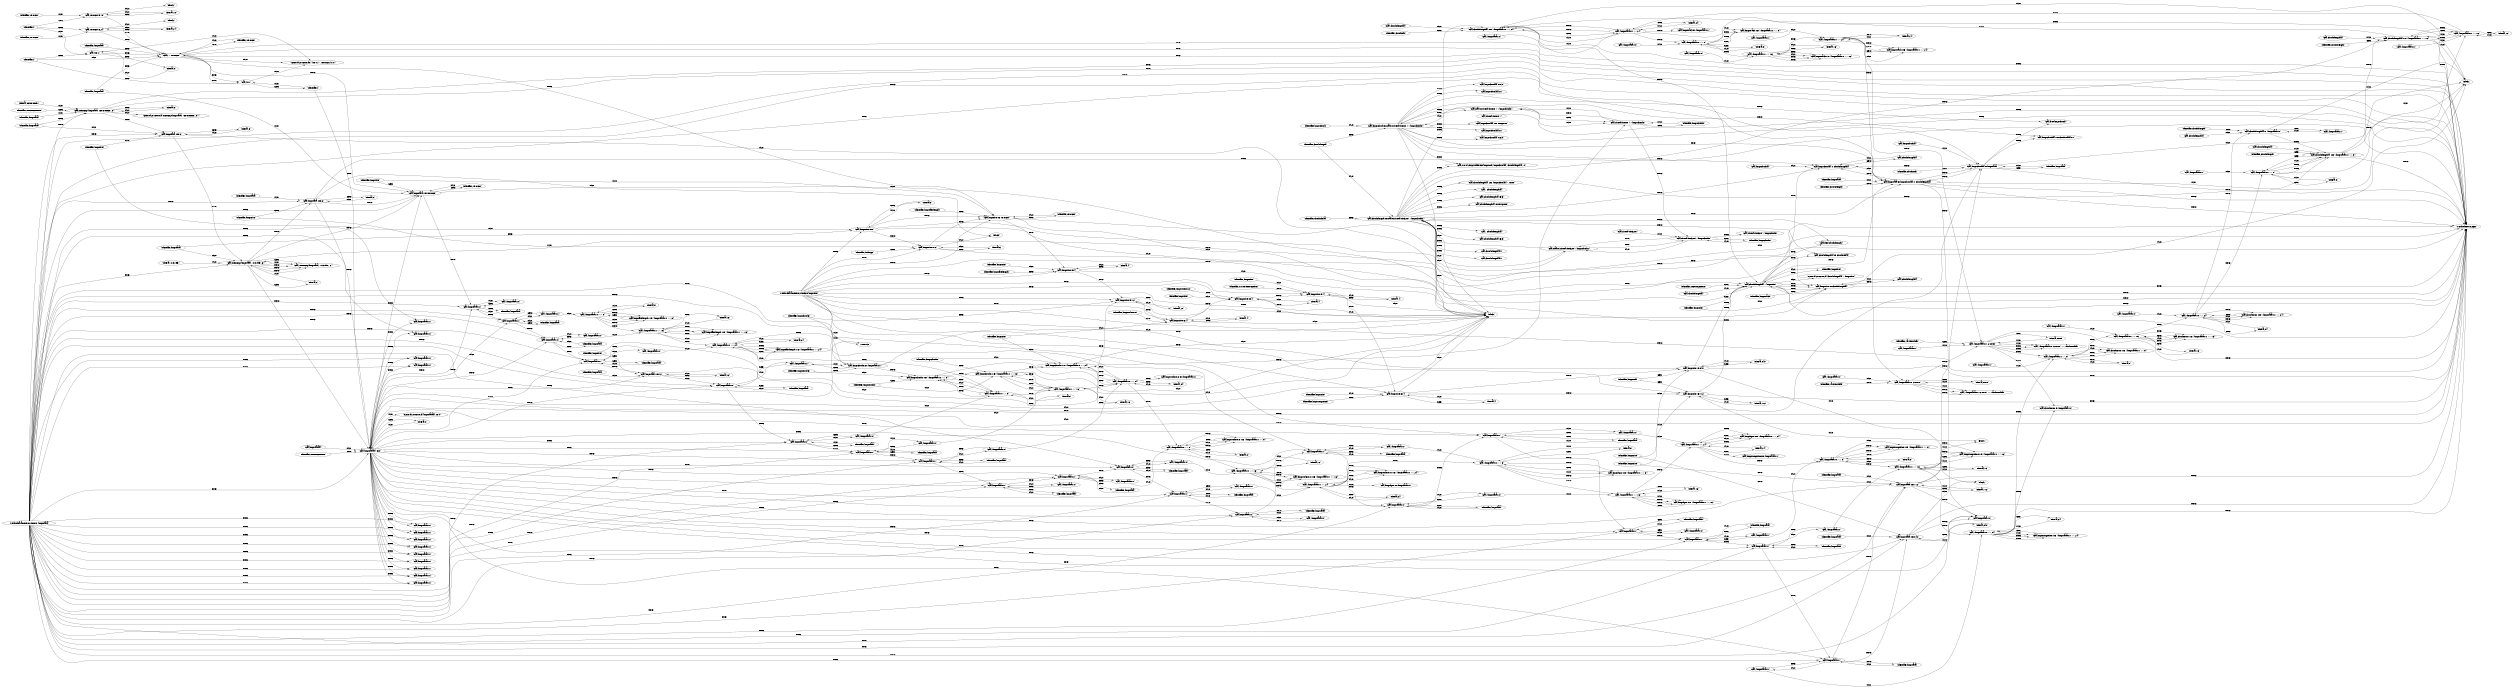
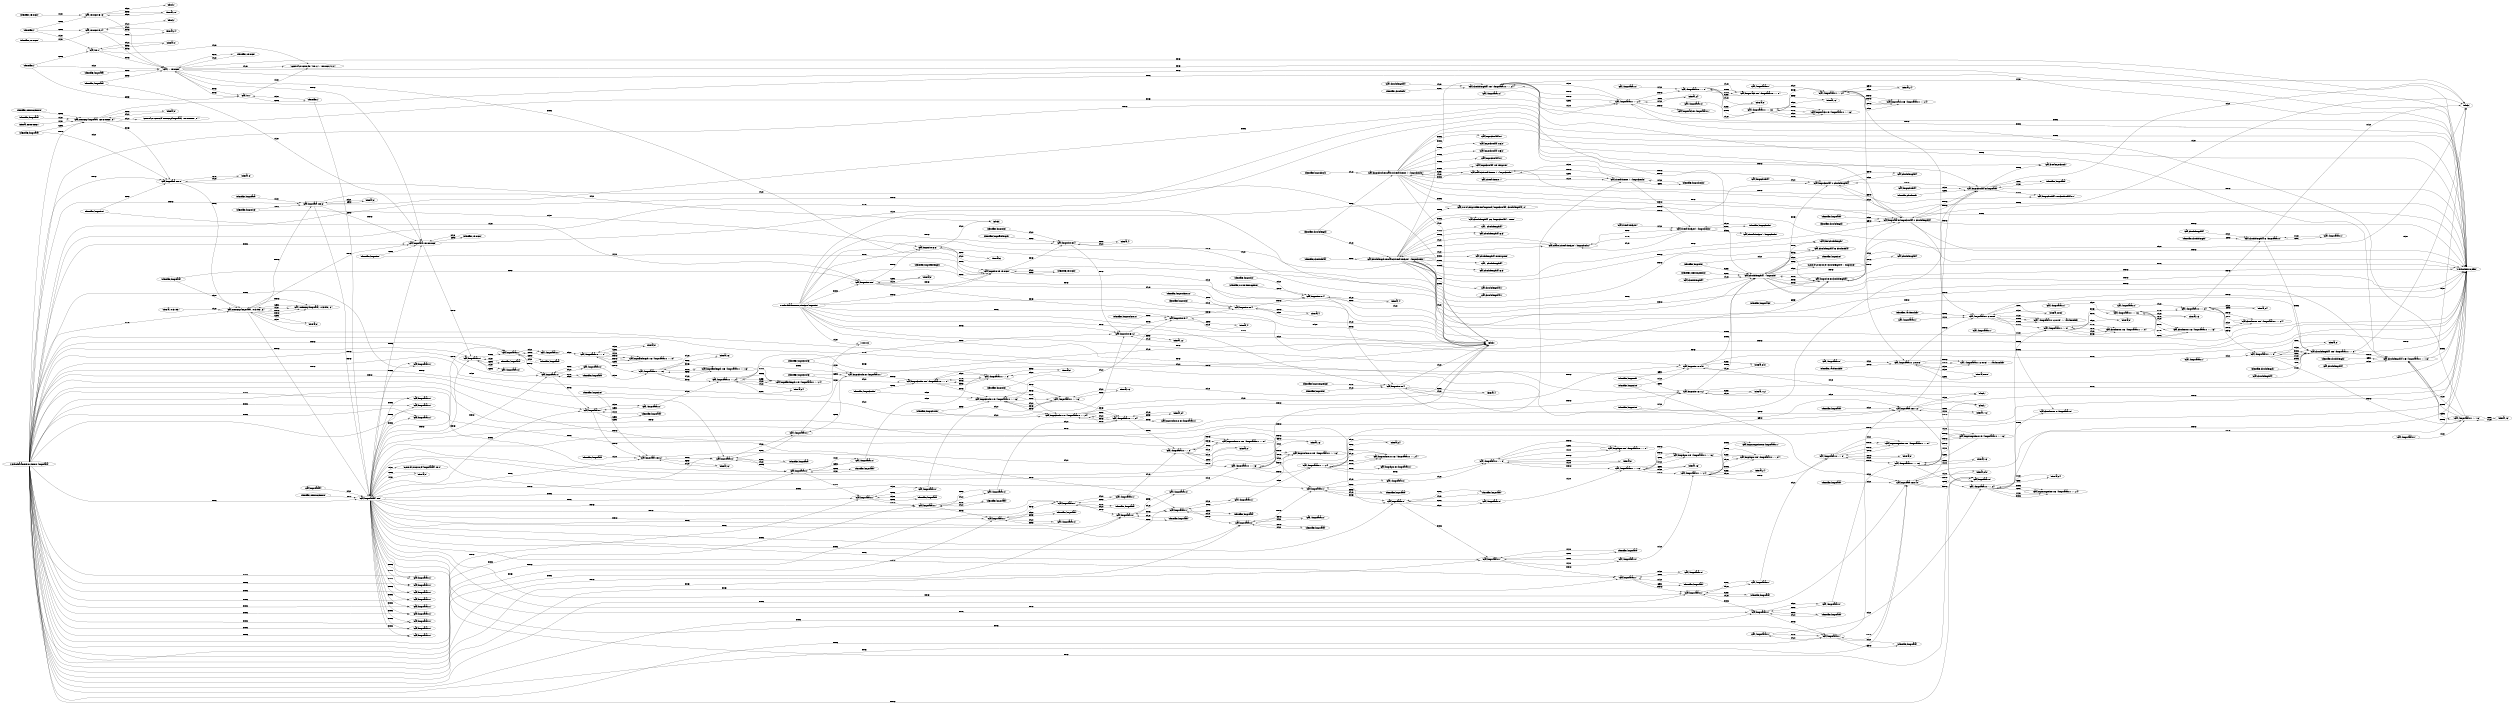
edge "(Call,hmp_size -= zero_cnt)" -> "(MethodReturn,RET)": label "AST: " -> "DDG: "
node "(Identifier,is_hmp2)": removed
